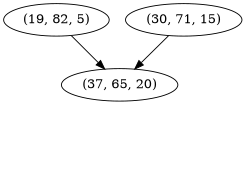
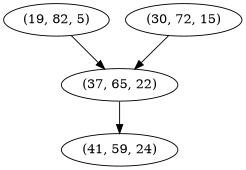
node "(30, 71, 15)": label "(30, 71, 15)" -> "(30, 72, 15)"
node "(37, 65, 20)": label "(37, 65, 20)" -> "(37, 65, 22)"
node "(41, 59, 24)": added
